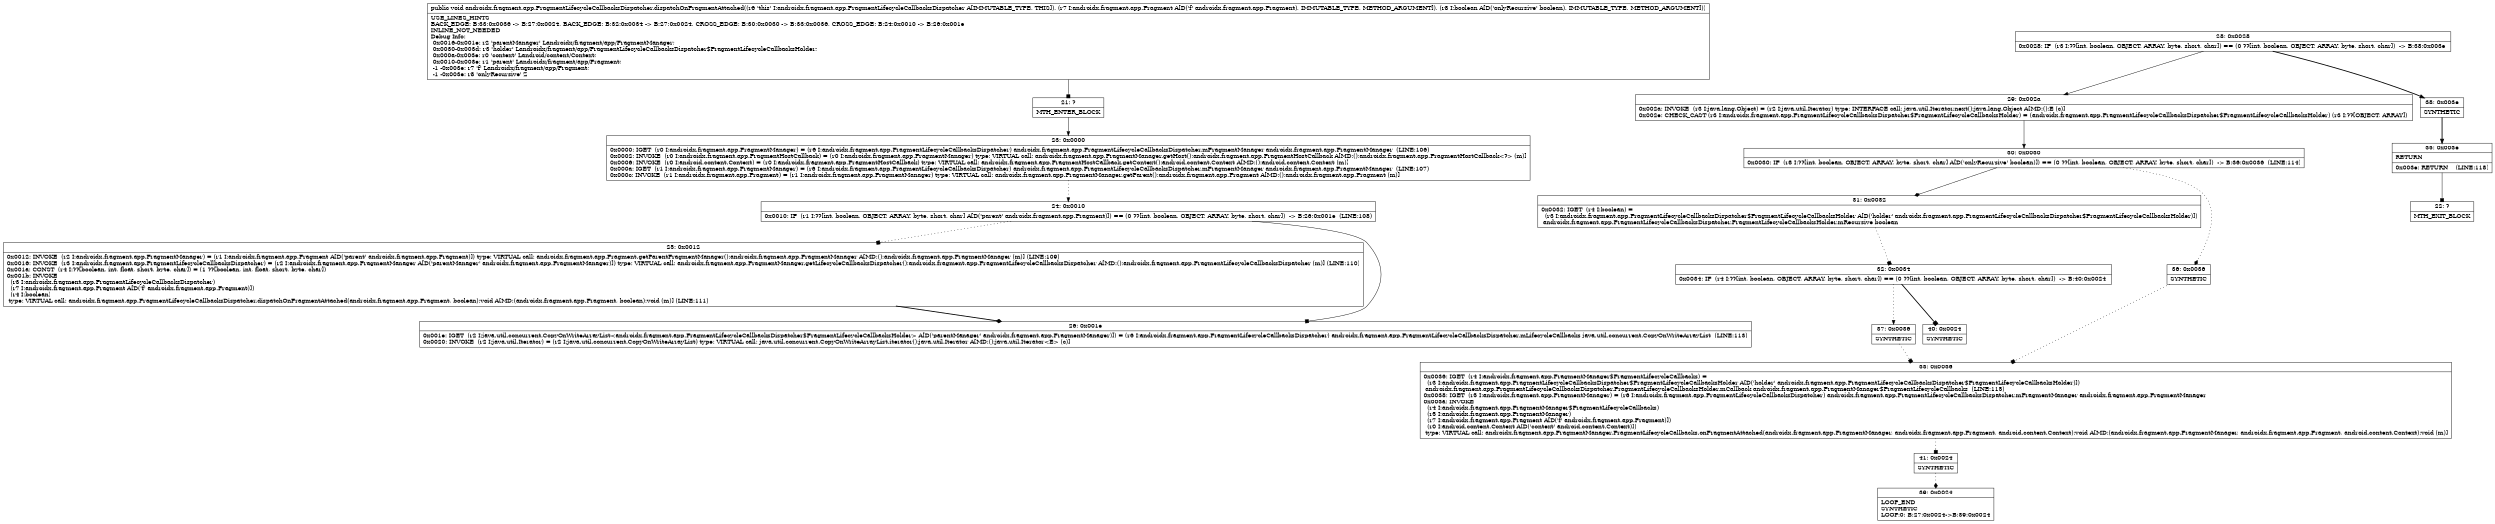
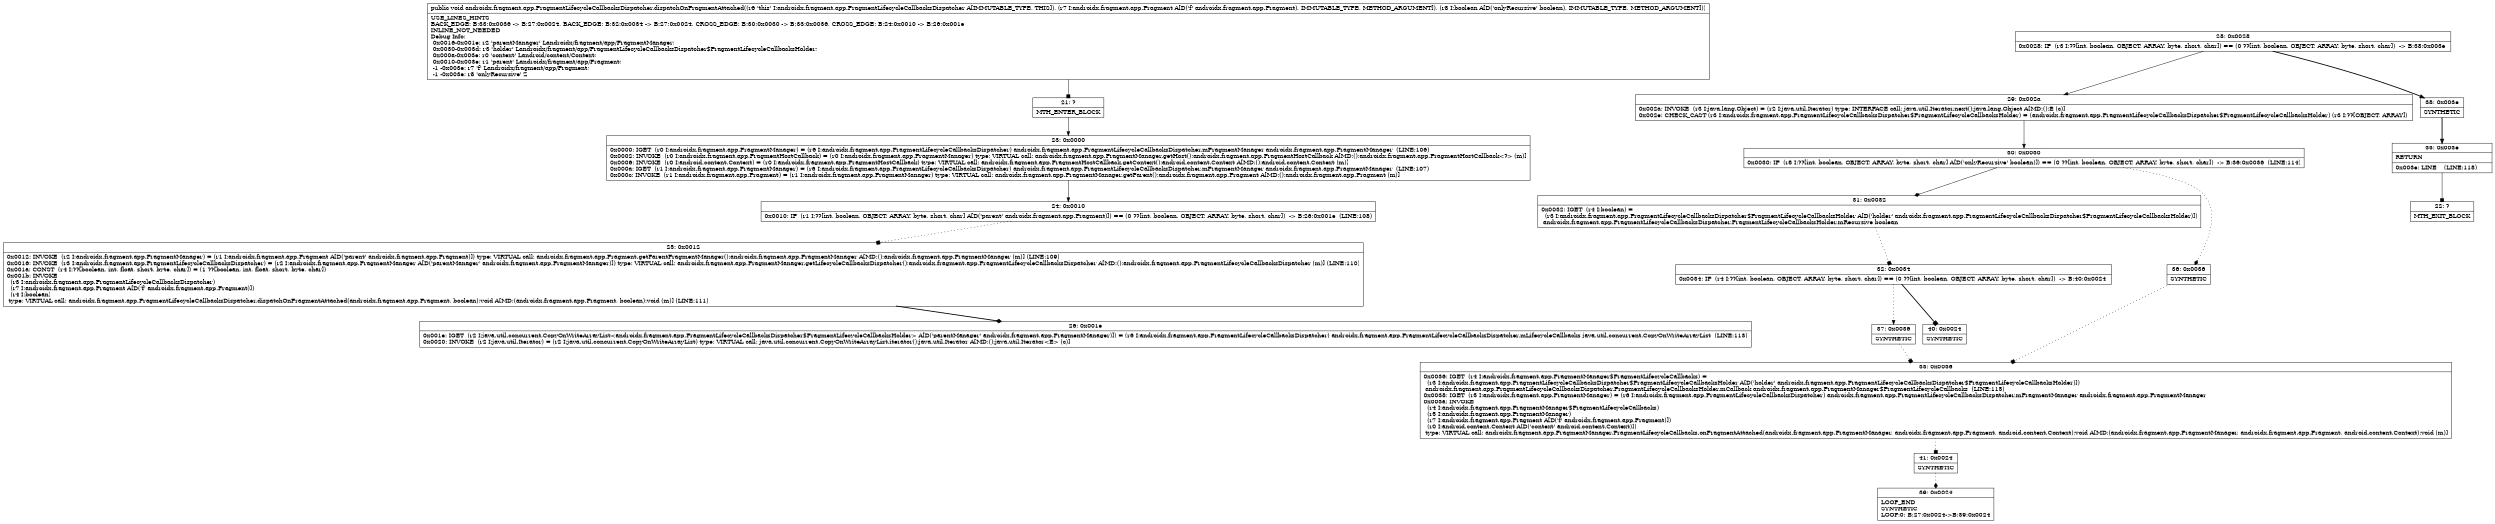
node "35: 0x003e": text "0x003e: RETURN    (LINE:118)" -> "0x003e: LINE    (LINE:118)"
edge "23: 0x0000" -> "24: 0x0010": style dotted -> solid
edge "24: 0x0010" -> "26: 0x001e": removed
